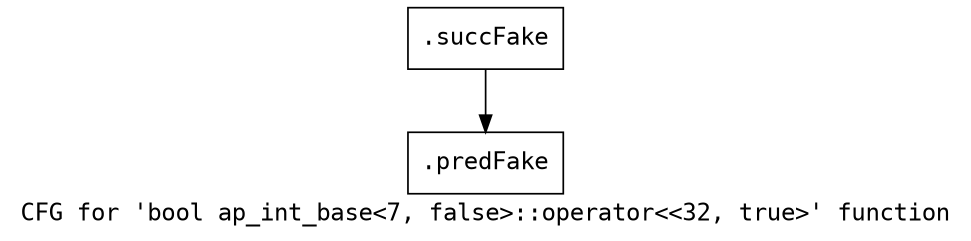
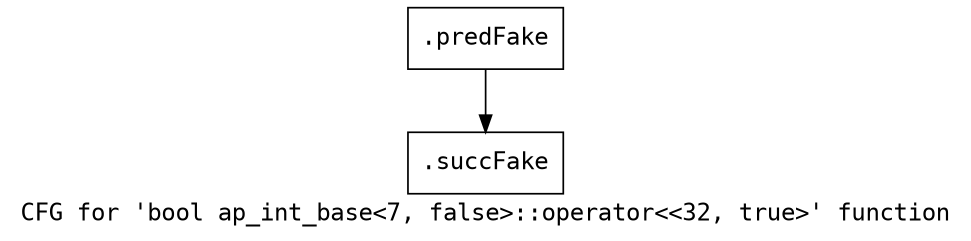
edge ".succFake" -> ".predFake": reversed
